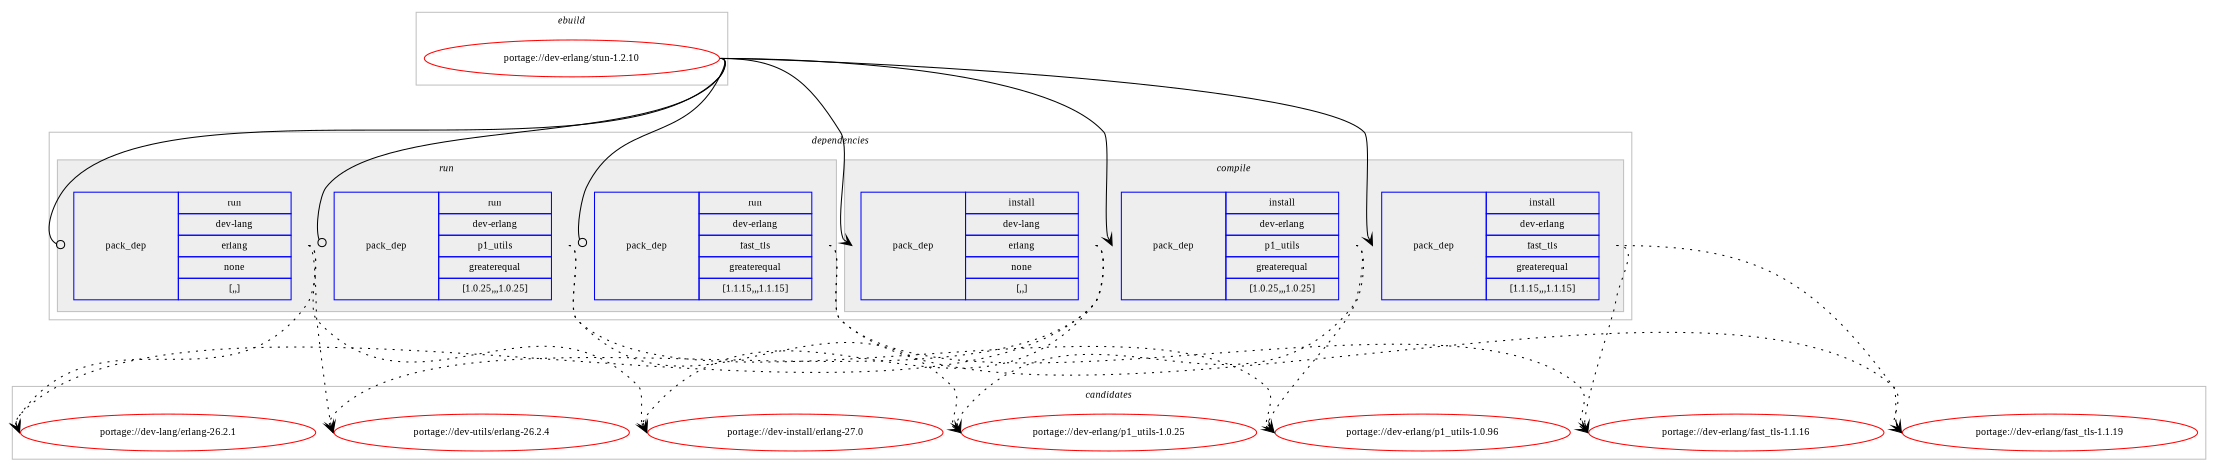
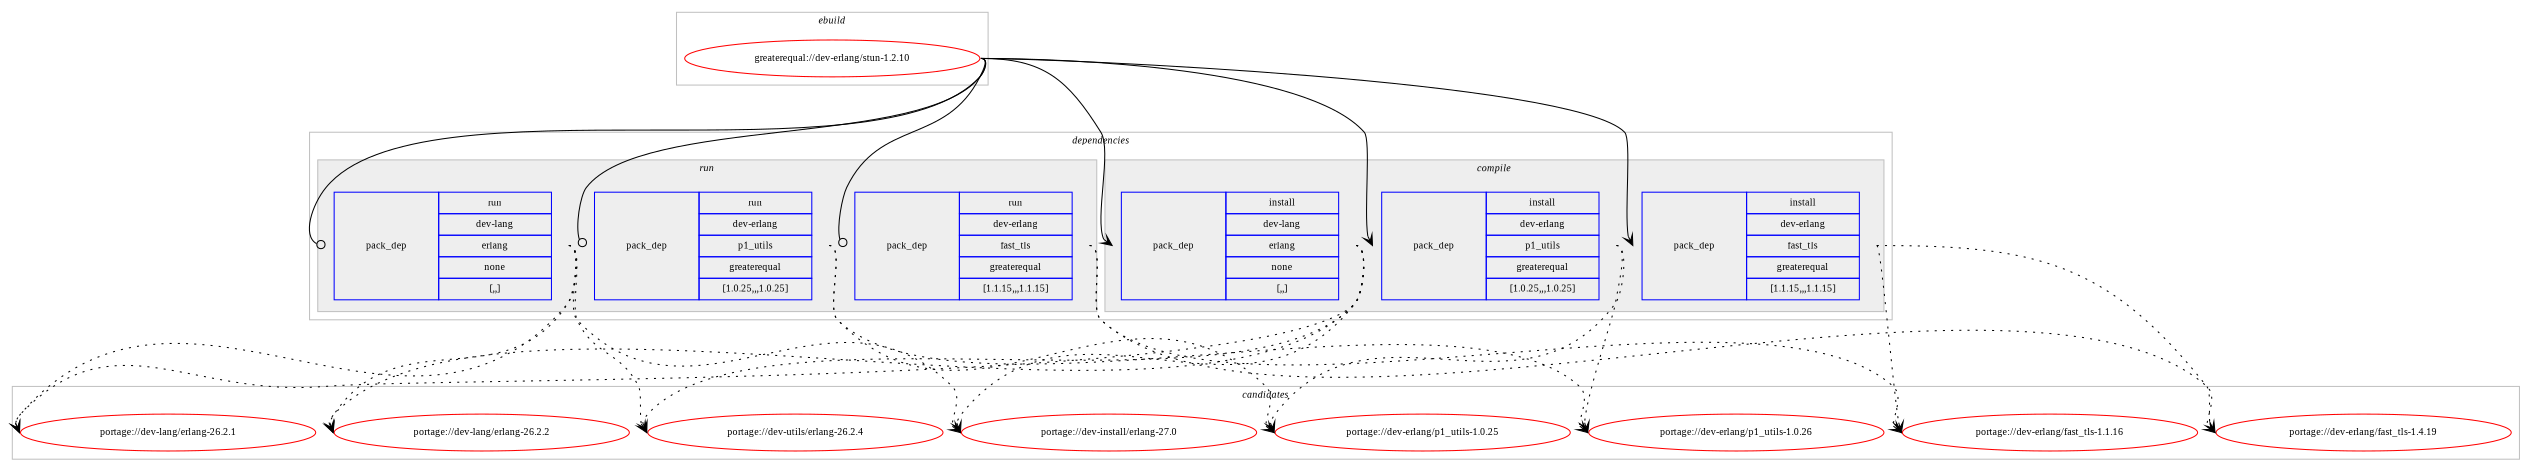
node "portage://dev-erlang/stun-1.2.10": label "portage://dev-erlang/stun-1.2.10" -> "greaterequal://dev-erlang/stun-1.2.10"
node "portage://dev-lang/erlang-26.2.2": added
node "portage://dev-erlang/p1_utils-1.0.96": label "portage://dev-erlang/p1_utils-1.0.96" -> "portage://dev-erlang/p1_utils-1.0.26"
node "portage://dev-erlang/fast_tls-1.1.19": label "portage://dev-erlang/fast_tls-1.1.19" -> "portage://dev-erlang/fast_tls-1.4.19"
